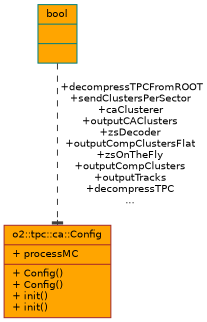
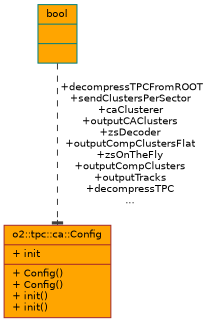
node "o2::tpc::ca::Config": text "+ processMC" -> "+ init"
